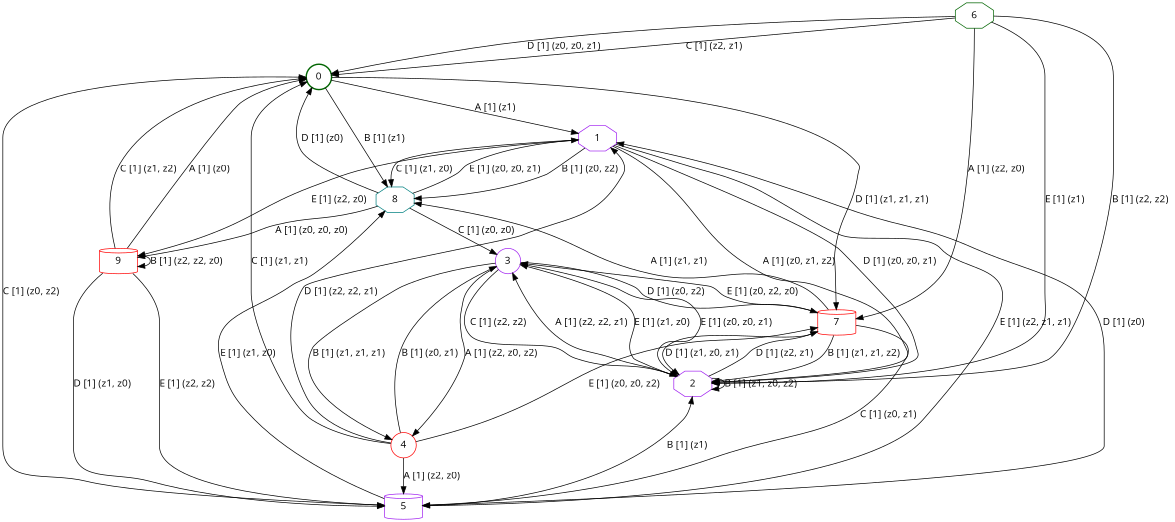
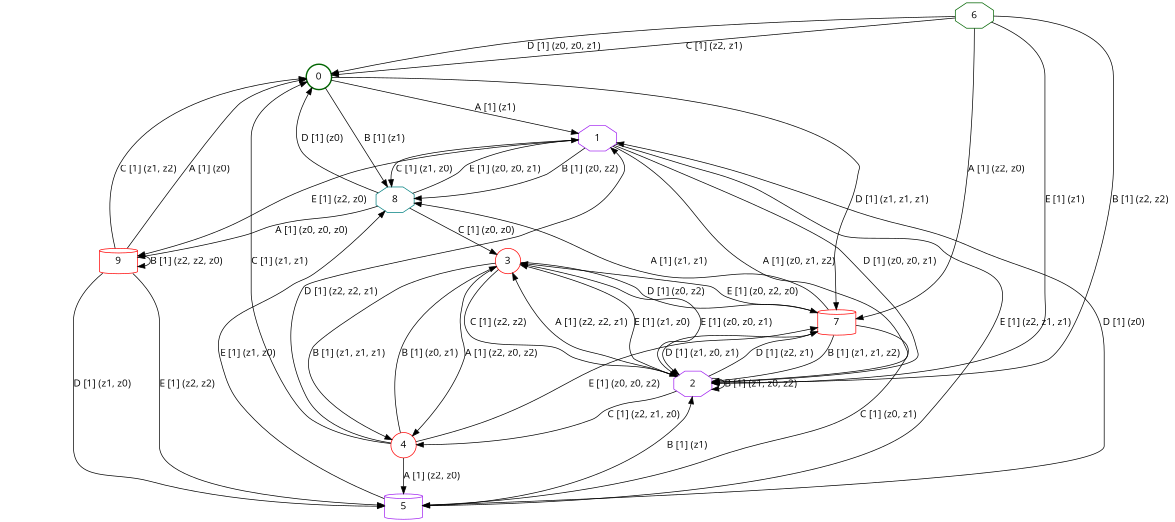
node "3": color purple -> red
edge "5" -> "0": removed, label "C [1] (z0, z2)"
edge "2" -> "4": added, label "C [1] (z2, z1, z0)"
